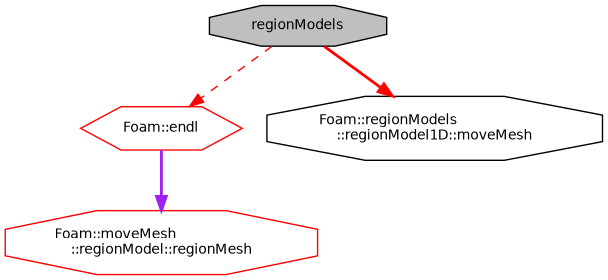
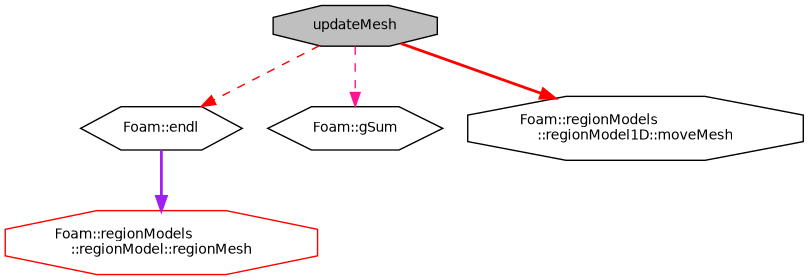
node "regionModels": label "regionModels" -> "updateMesh"
node "Foam::endl": color red -> black
node "Foam::gSum": added
node "Foam::moveMesh ::regionModel::regionMesh": label "Foam::moveMesh ::regionModel::regionMesh" -> "Foam::regionModels ::regionModel::regionMesh"
